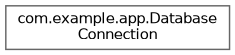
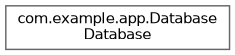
node "com.example.app.Database Connection": label "com.example.app.Database Connection" -> "com.example.app.Database Database"
